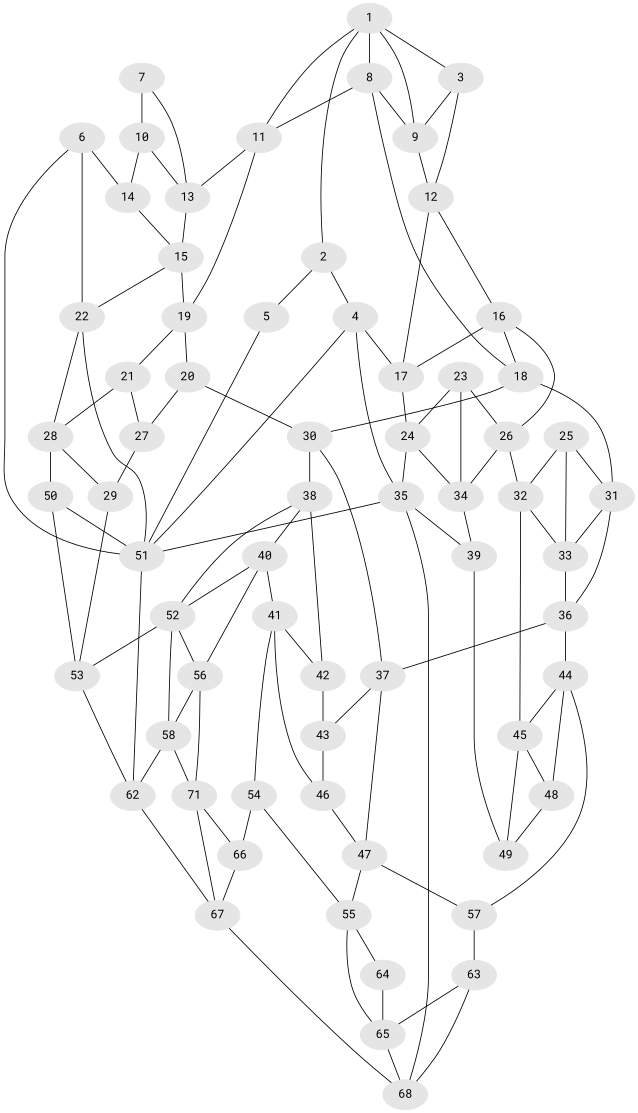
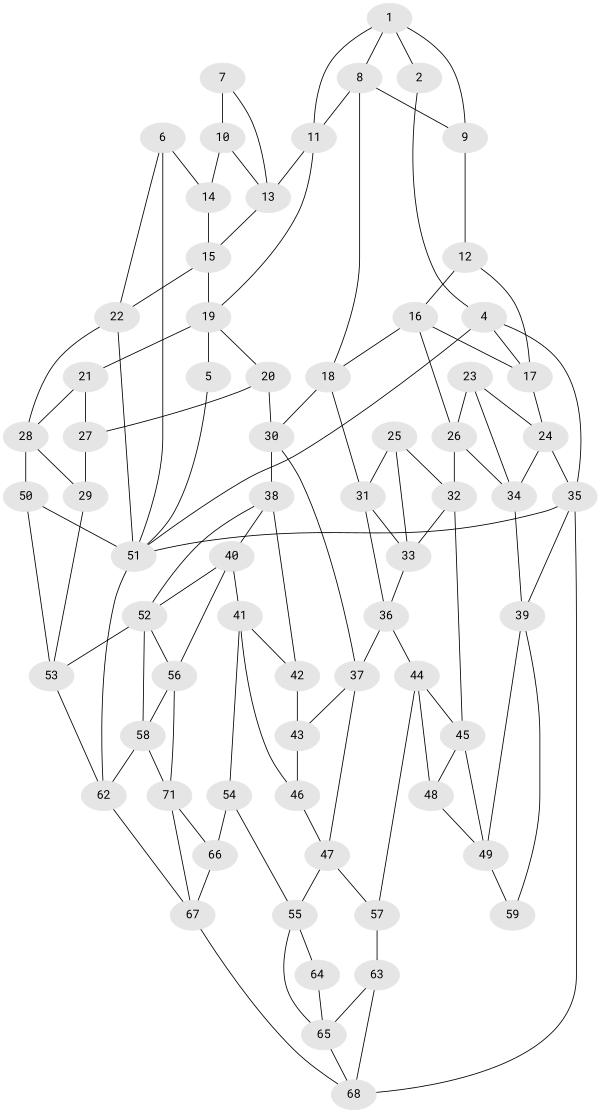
node "3": removed
edge "2" -- "5": now "19" -- "5"
node "59": added
